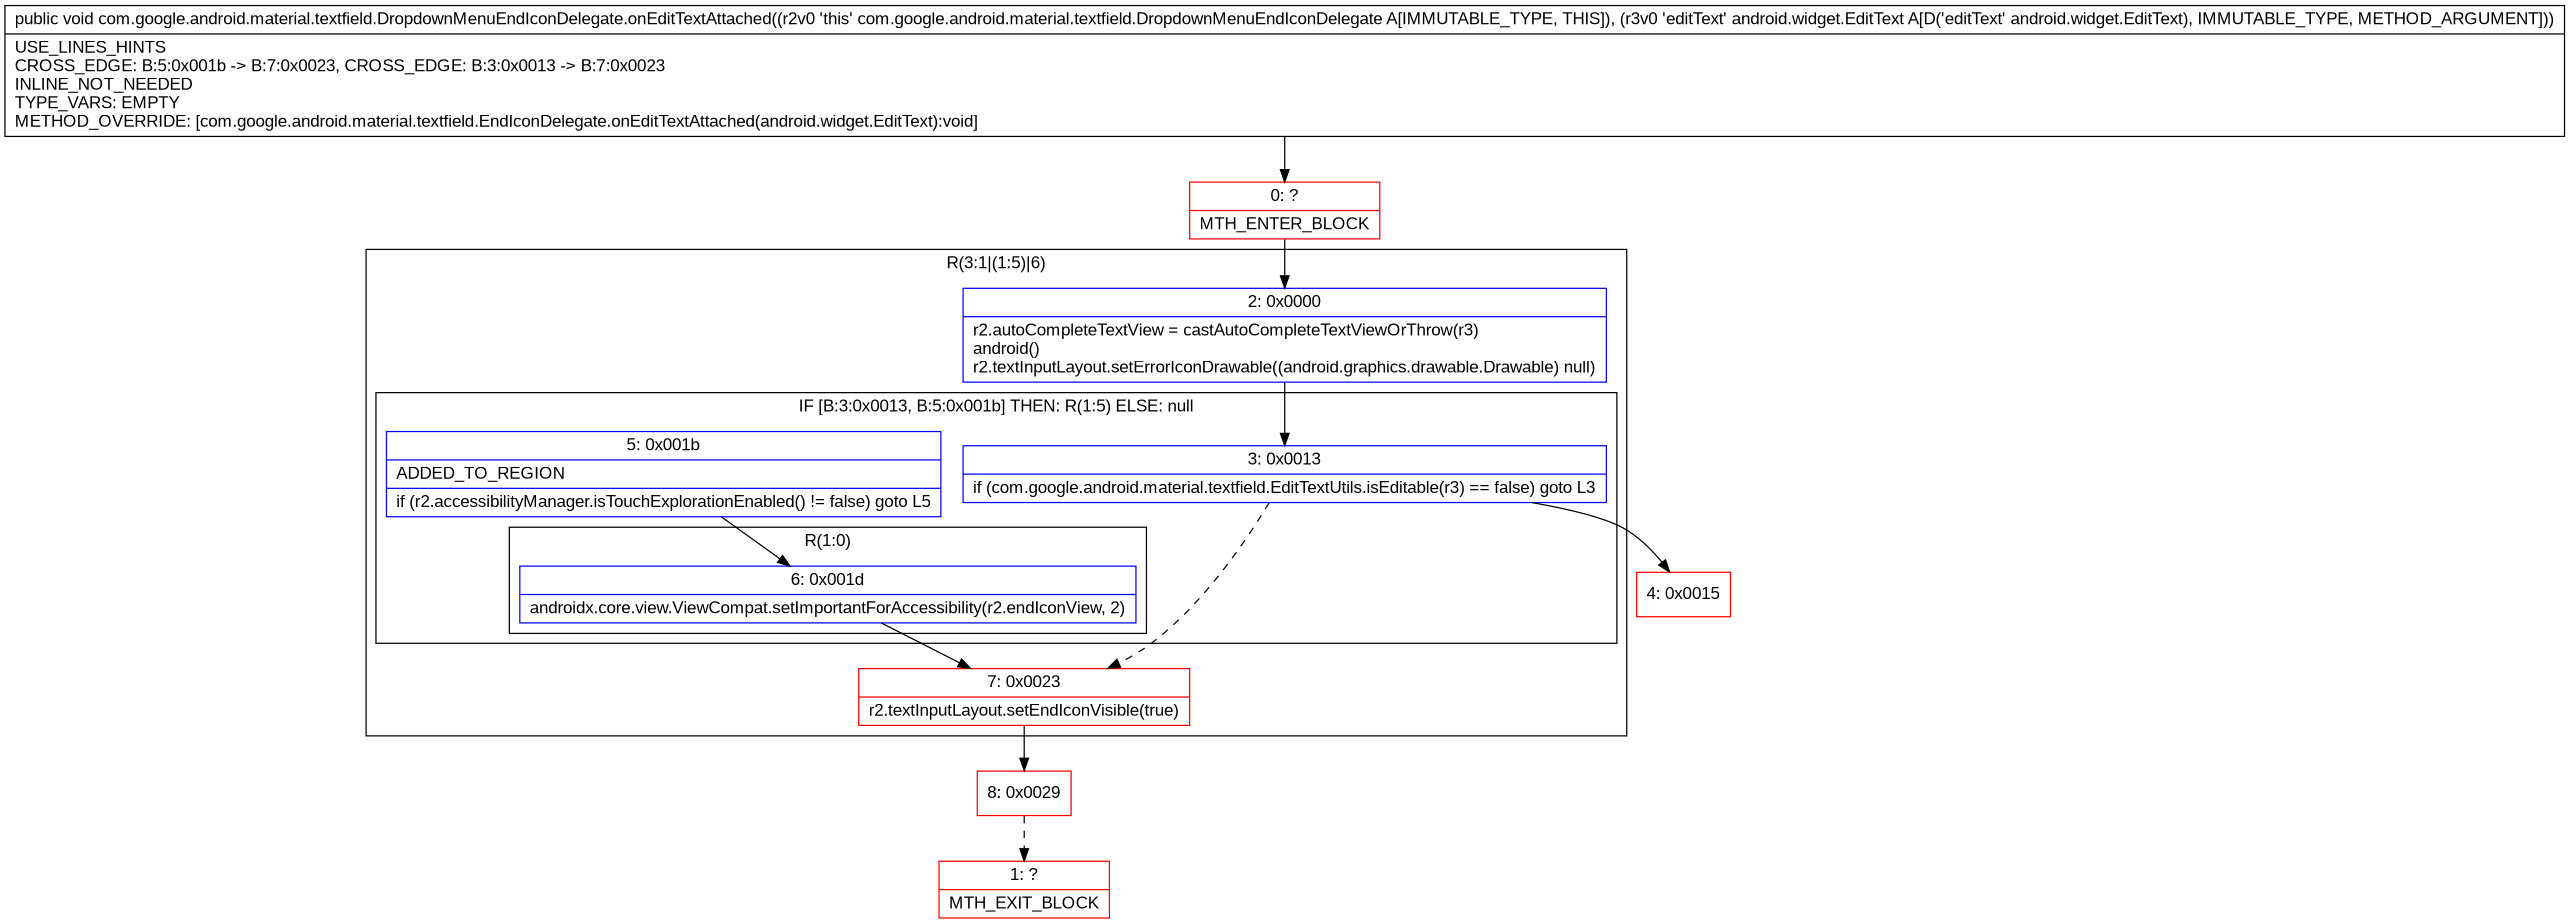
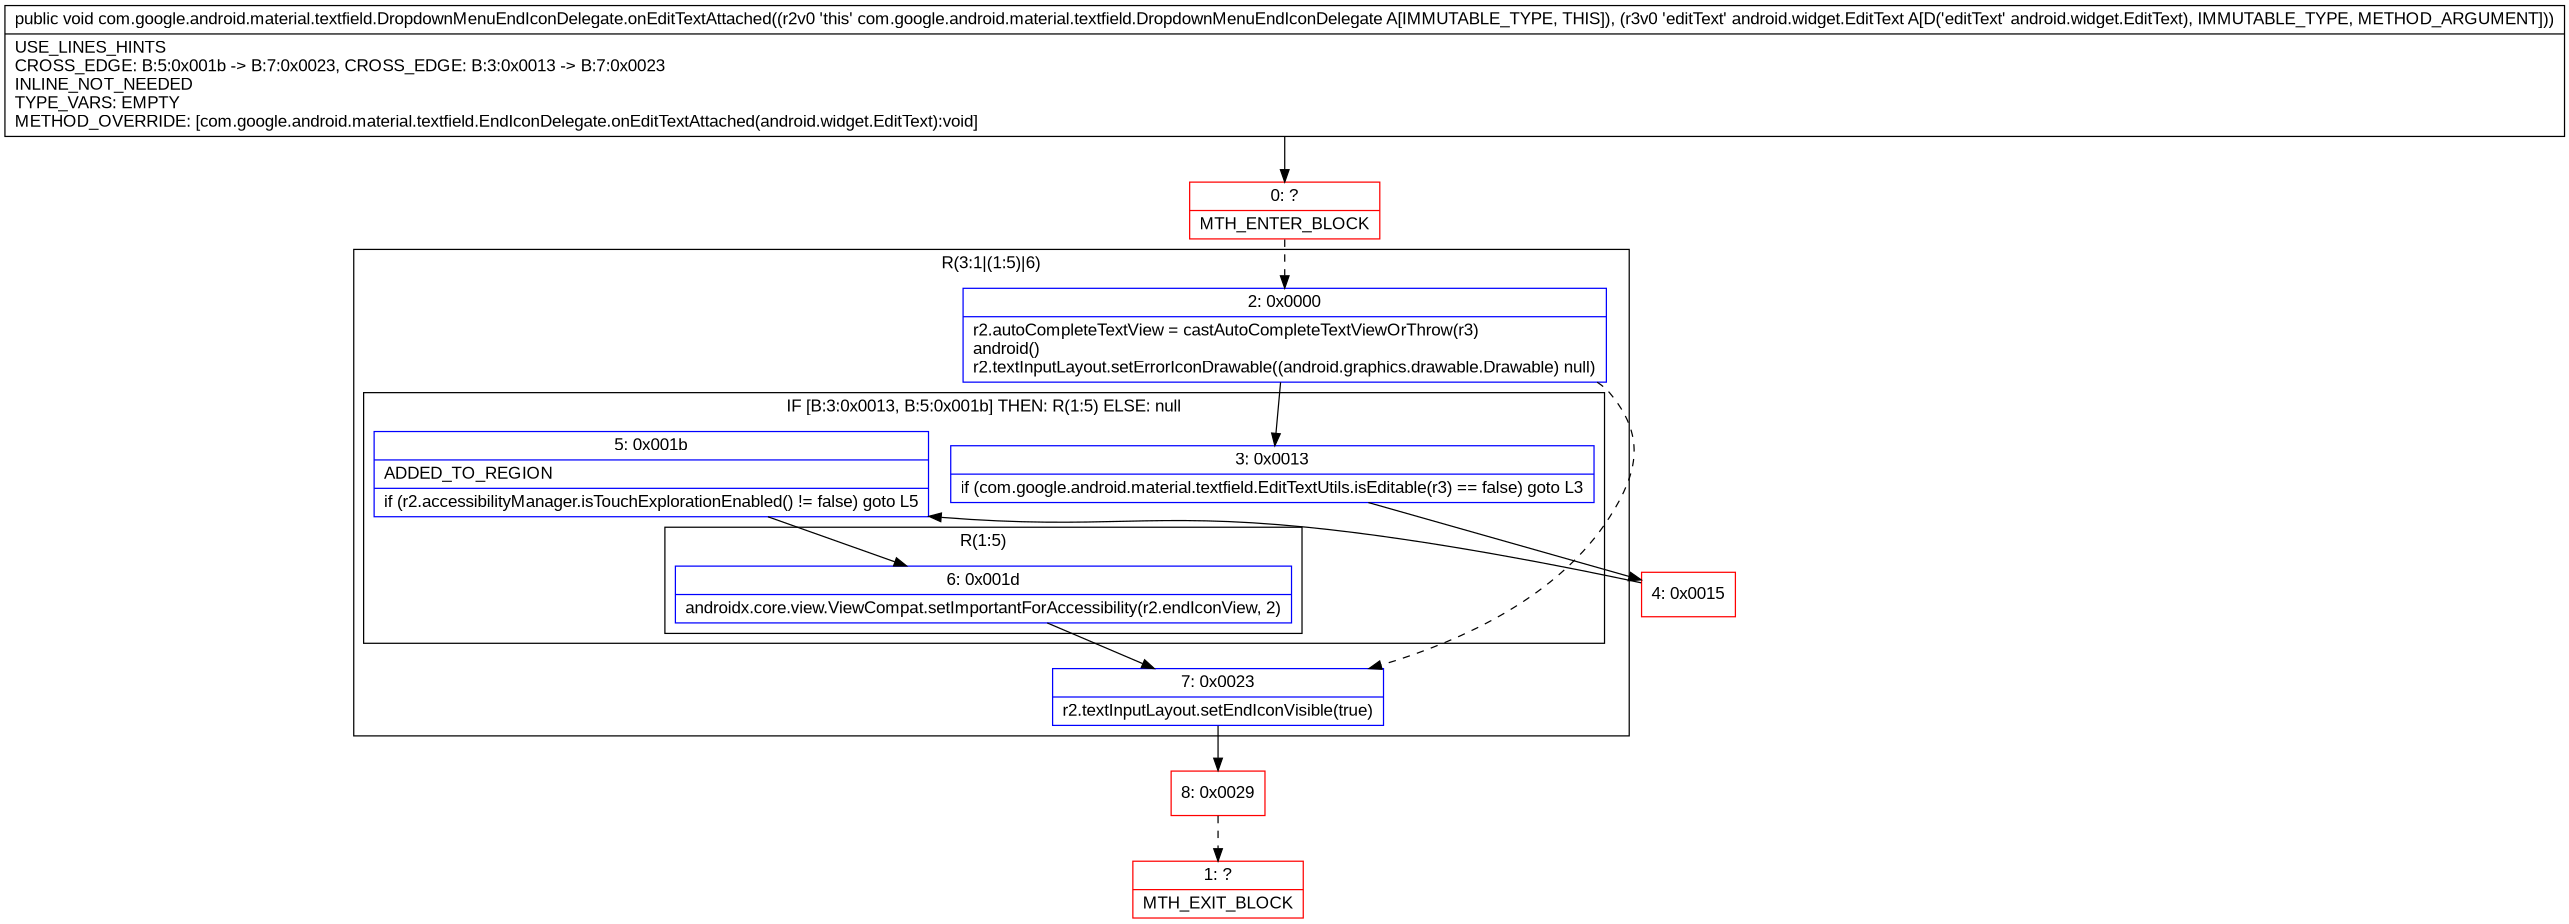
edge "0: ?" -> "2: 0x0000": style solid -> dashed
edge "4: 0x0015" -> "5: 0x001b": added
cluster "R(1:0)": label "R(1:0)" -> "R(1:5)"
edge "3: 0x0013" -> "7: 0x0023": now "2: 0x0000" -> "7: 0x0023"
node "7: 0x0023": color red -> blue
